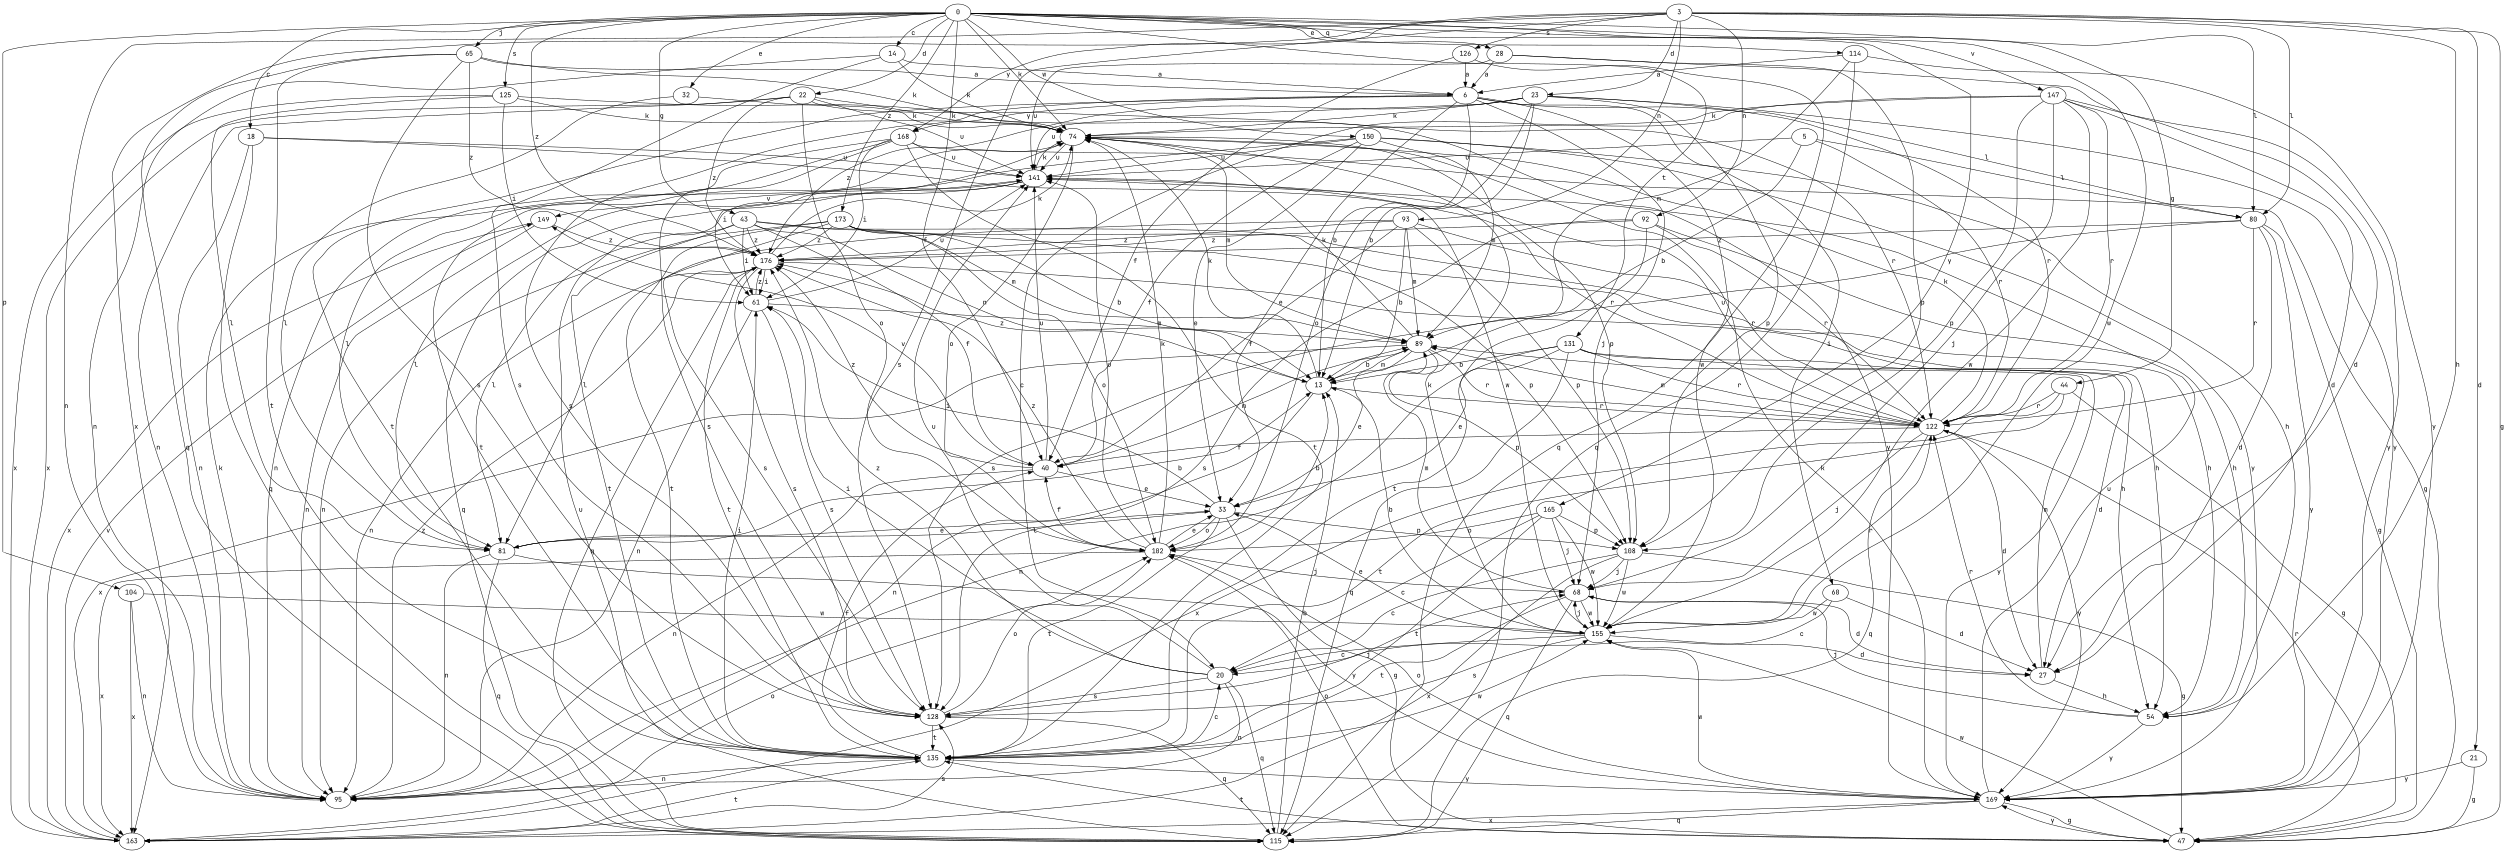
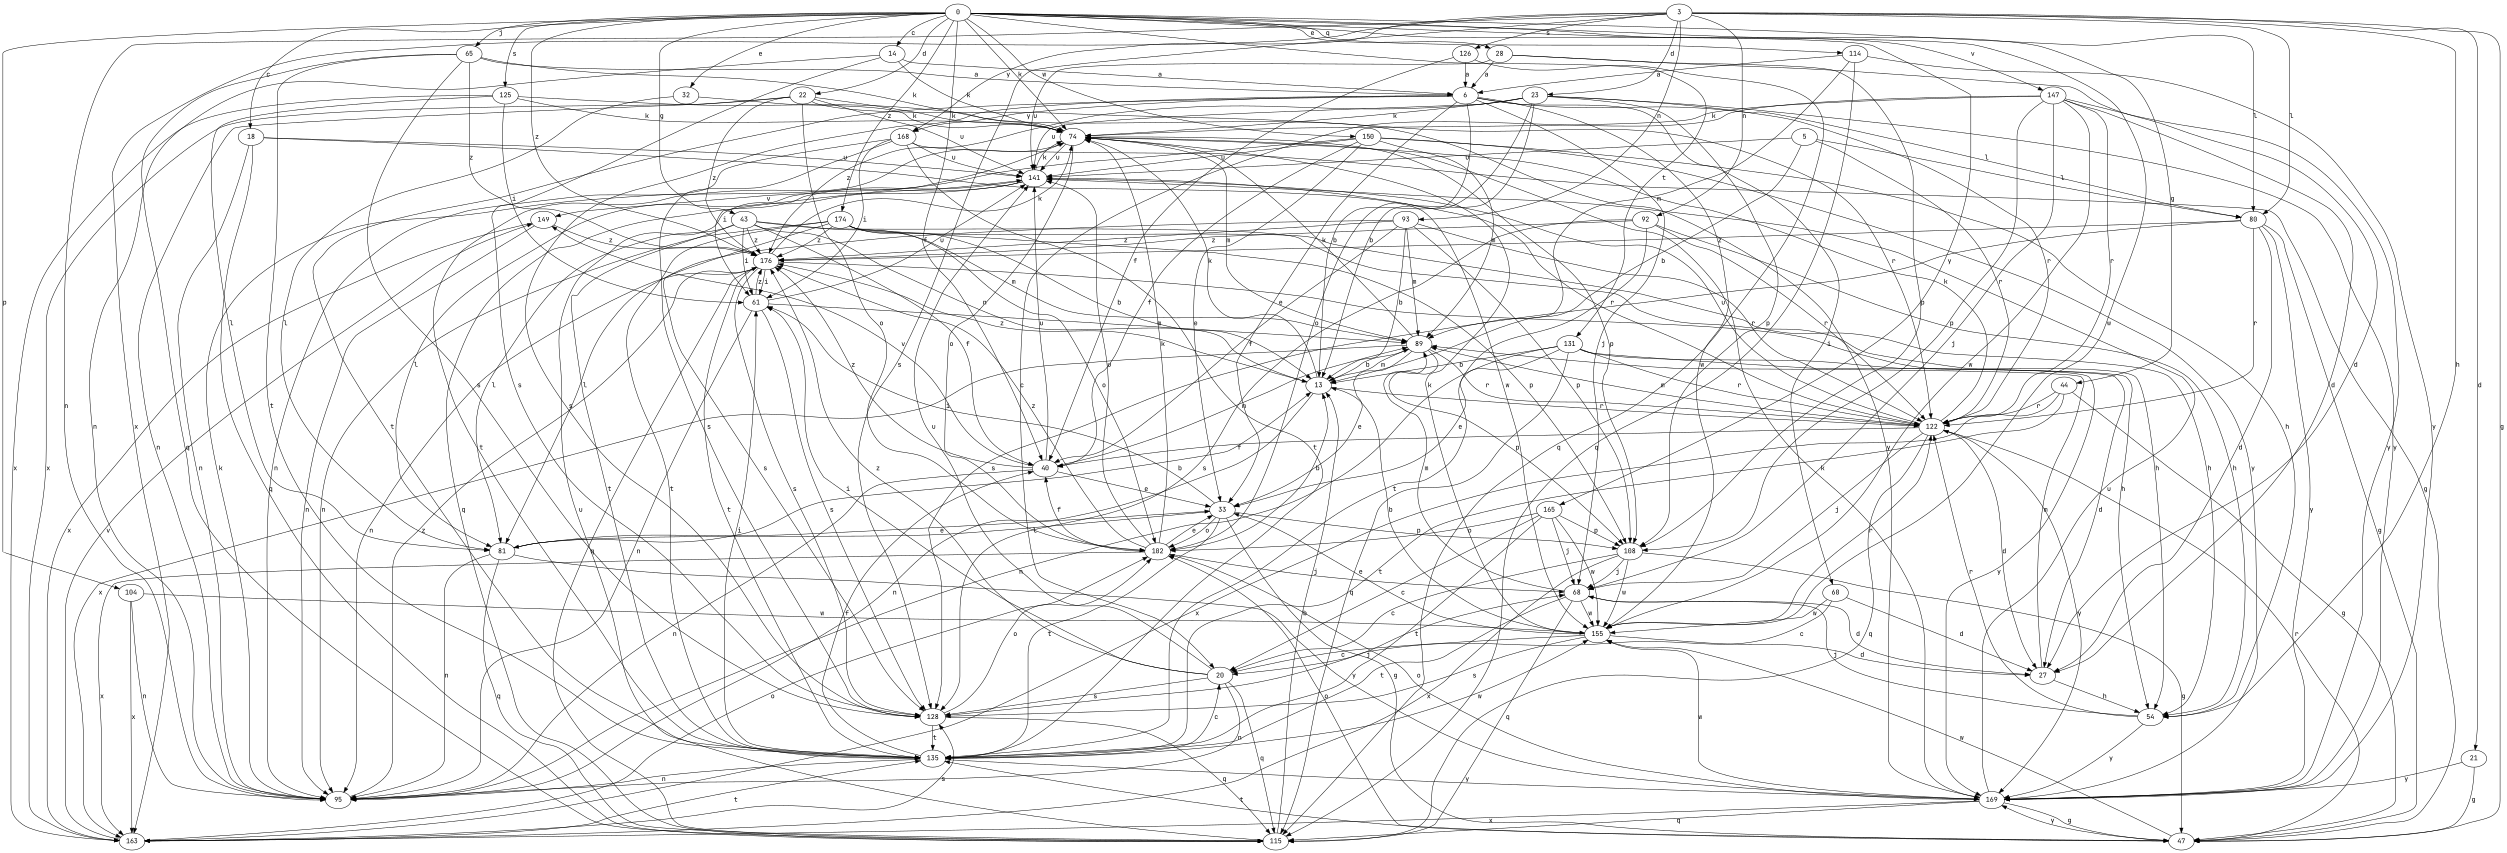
node "173": label "173" -> "174"
edge "168" -> "81": removed, label "l"
edge "155" -> "68": removed, label "j"
